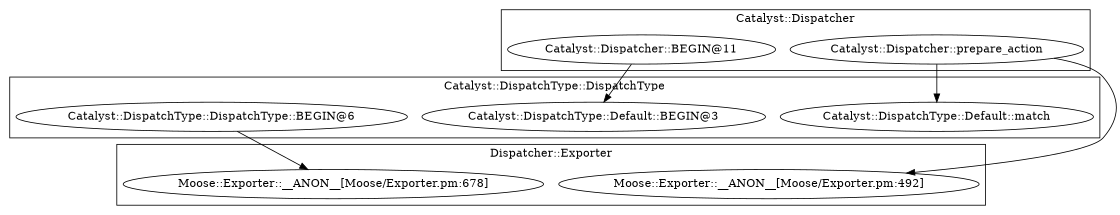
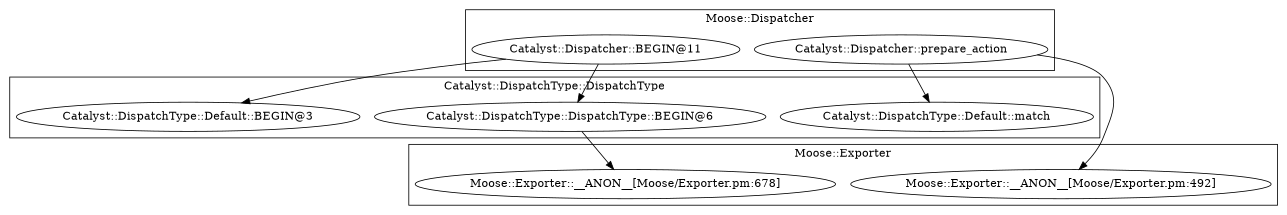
cluster "Catalyst::Dispatcher": label "Catalyst::Dispatcher" -> "Moose::Dispatcher"
edge "Catalyst::Dispatcher::BEGIN@11" -> "Catalyst::DispatchType::DispatchType::BEGIN@6": added
cluster "Dispatcher::Exporter": label "Dispatcher::Exporter" -> "Moose::Exporter"
